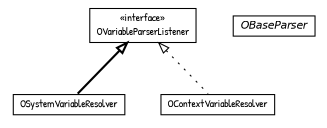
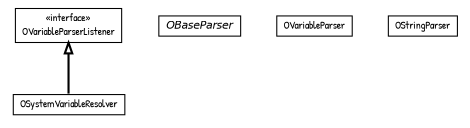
node "OVariableParser": added
node "OStringParser": added
node "OContextVariableResolver": removed
